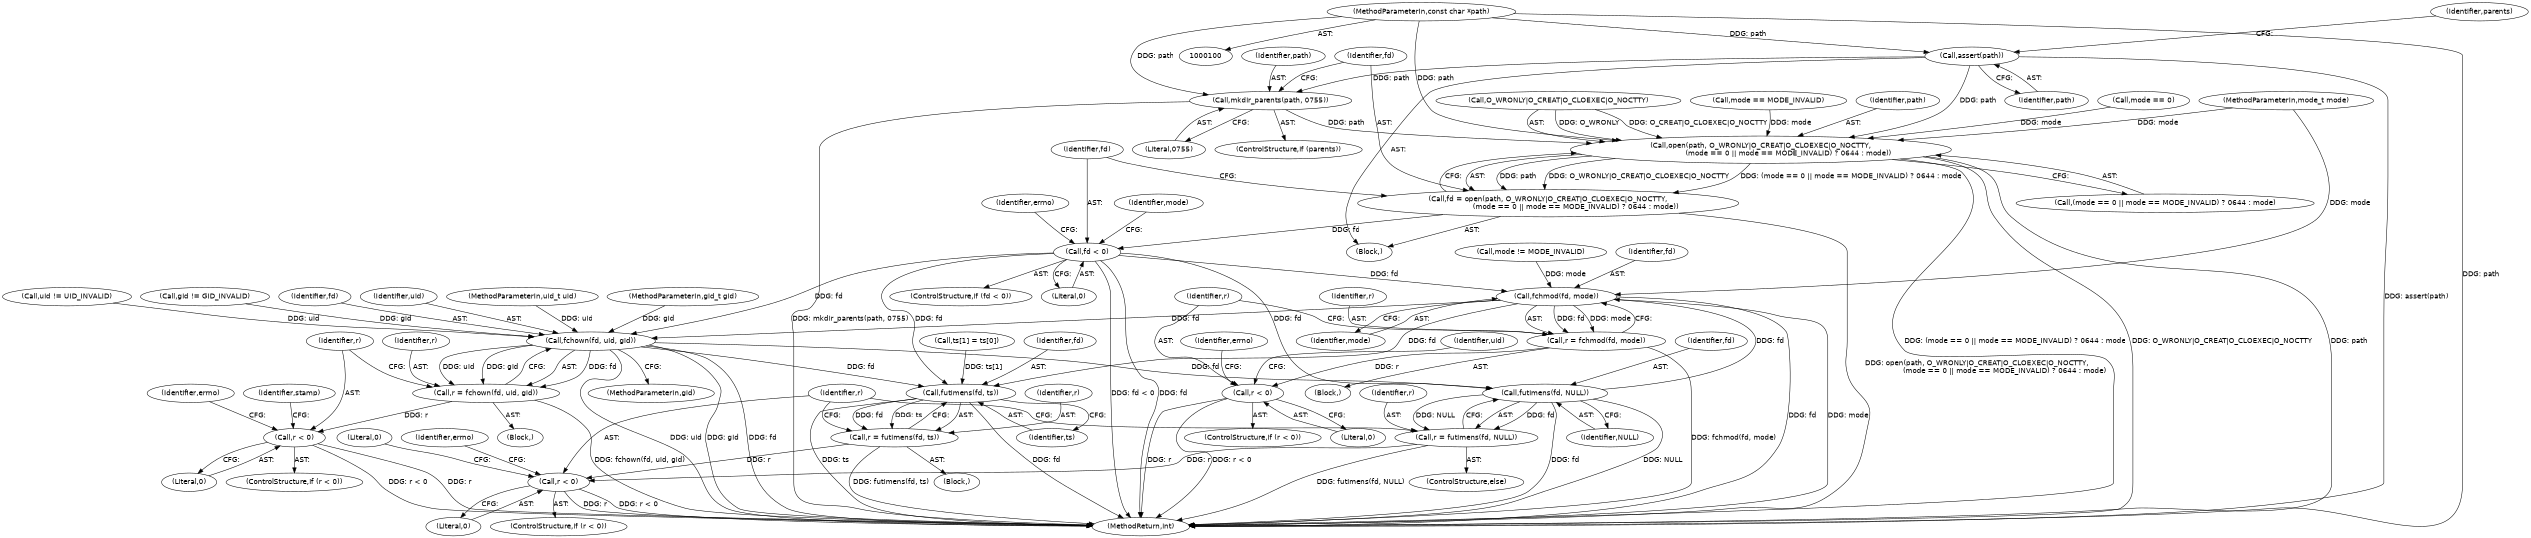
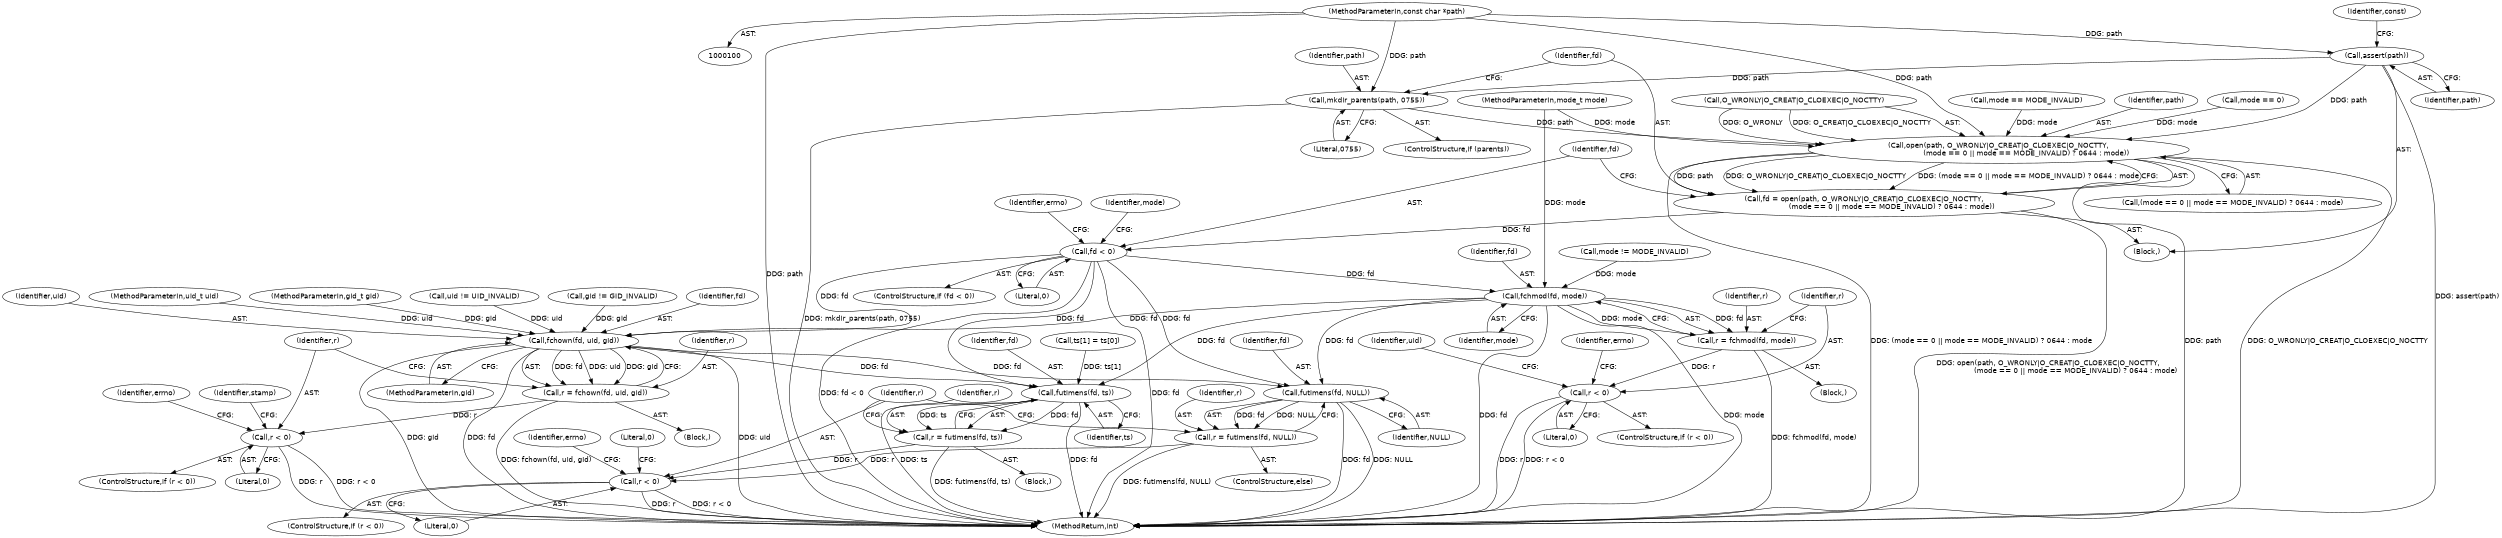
node "(Identifier,parents)": label "(Identifier,parents)" -> "(Identifier,const)"
edge "(Call,futimens(fd, NULL))" -> "(Call,fchmod(fd, mode))": reversed
edge "(MethodParameterIn,gid)" -> "(Call,fchown(fd, uid, gid))": added, label "AST:"
